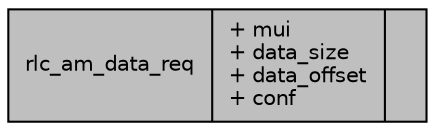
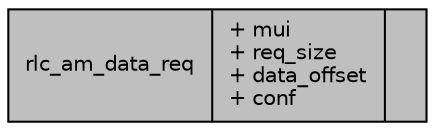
node "rlc_am_data_req": text "+ data_size" -> "+ req_size"
